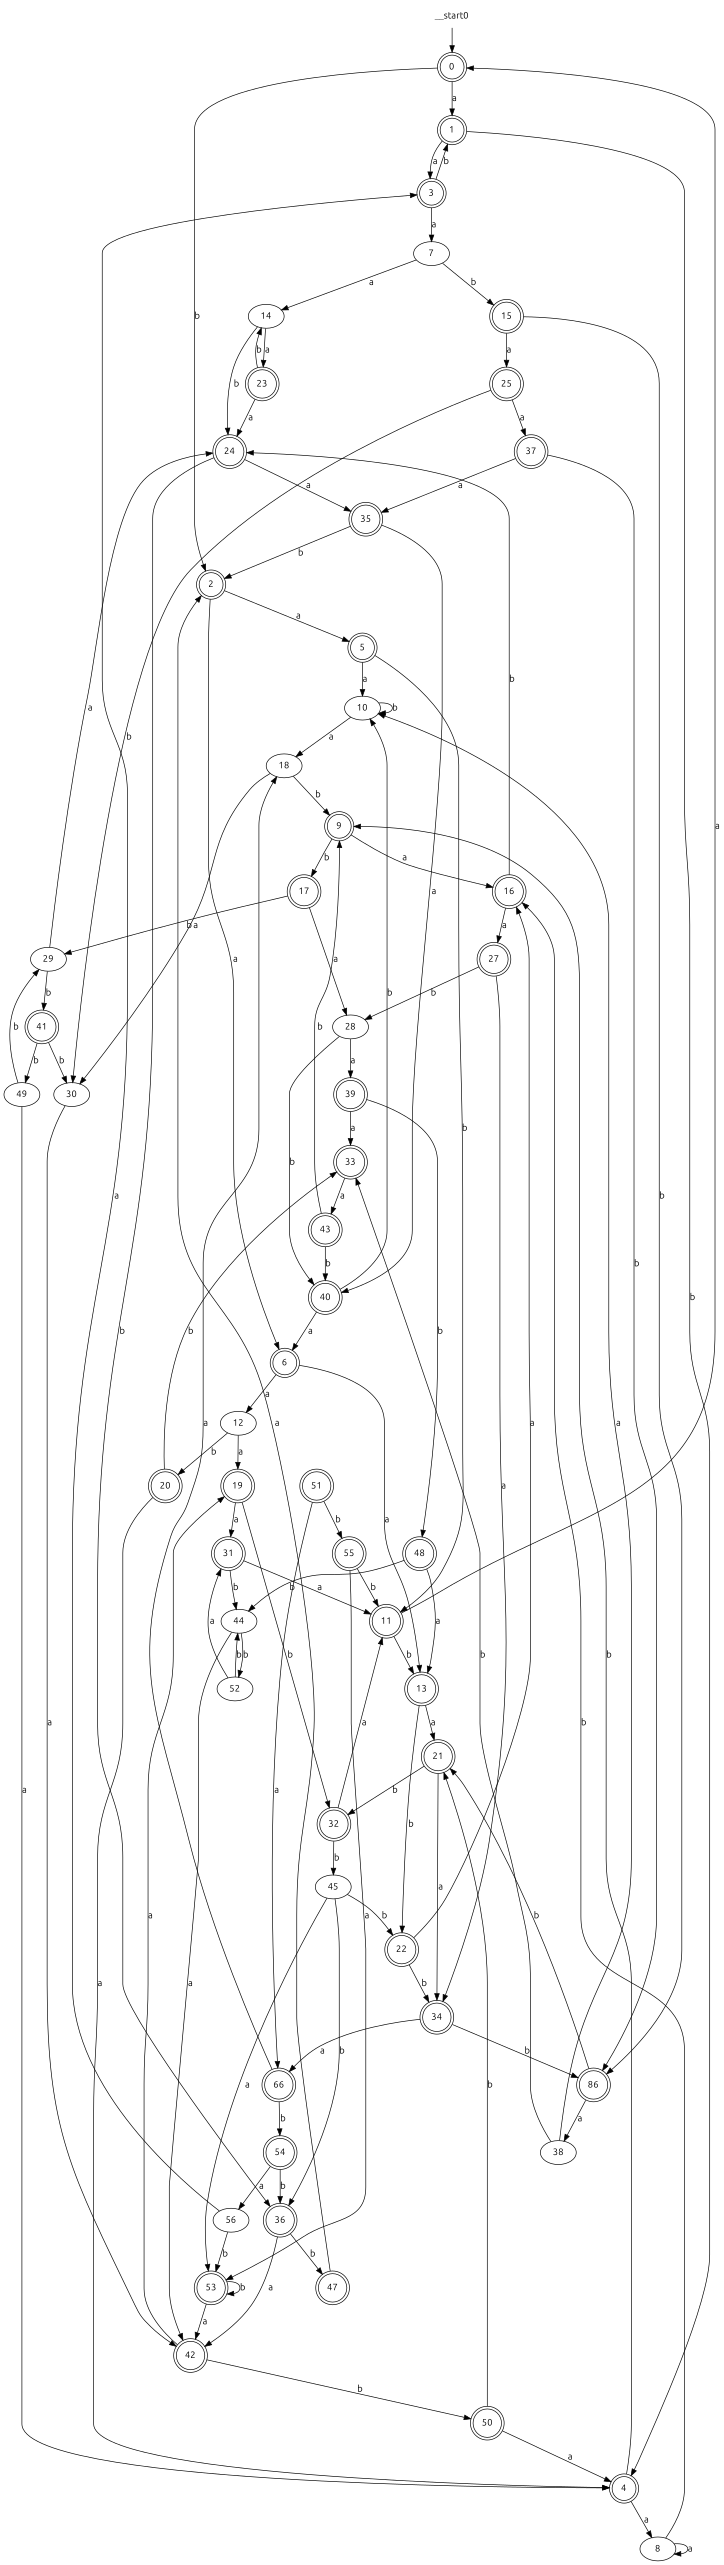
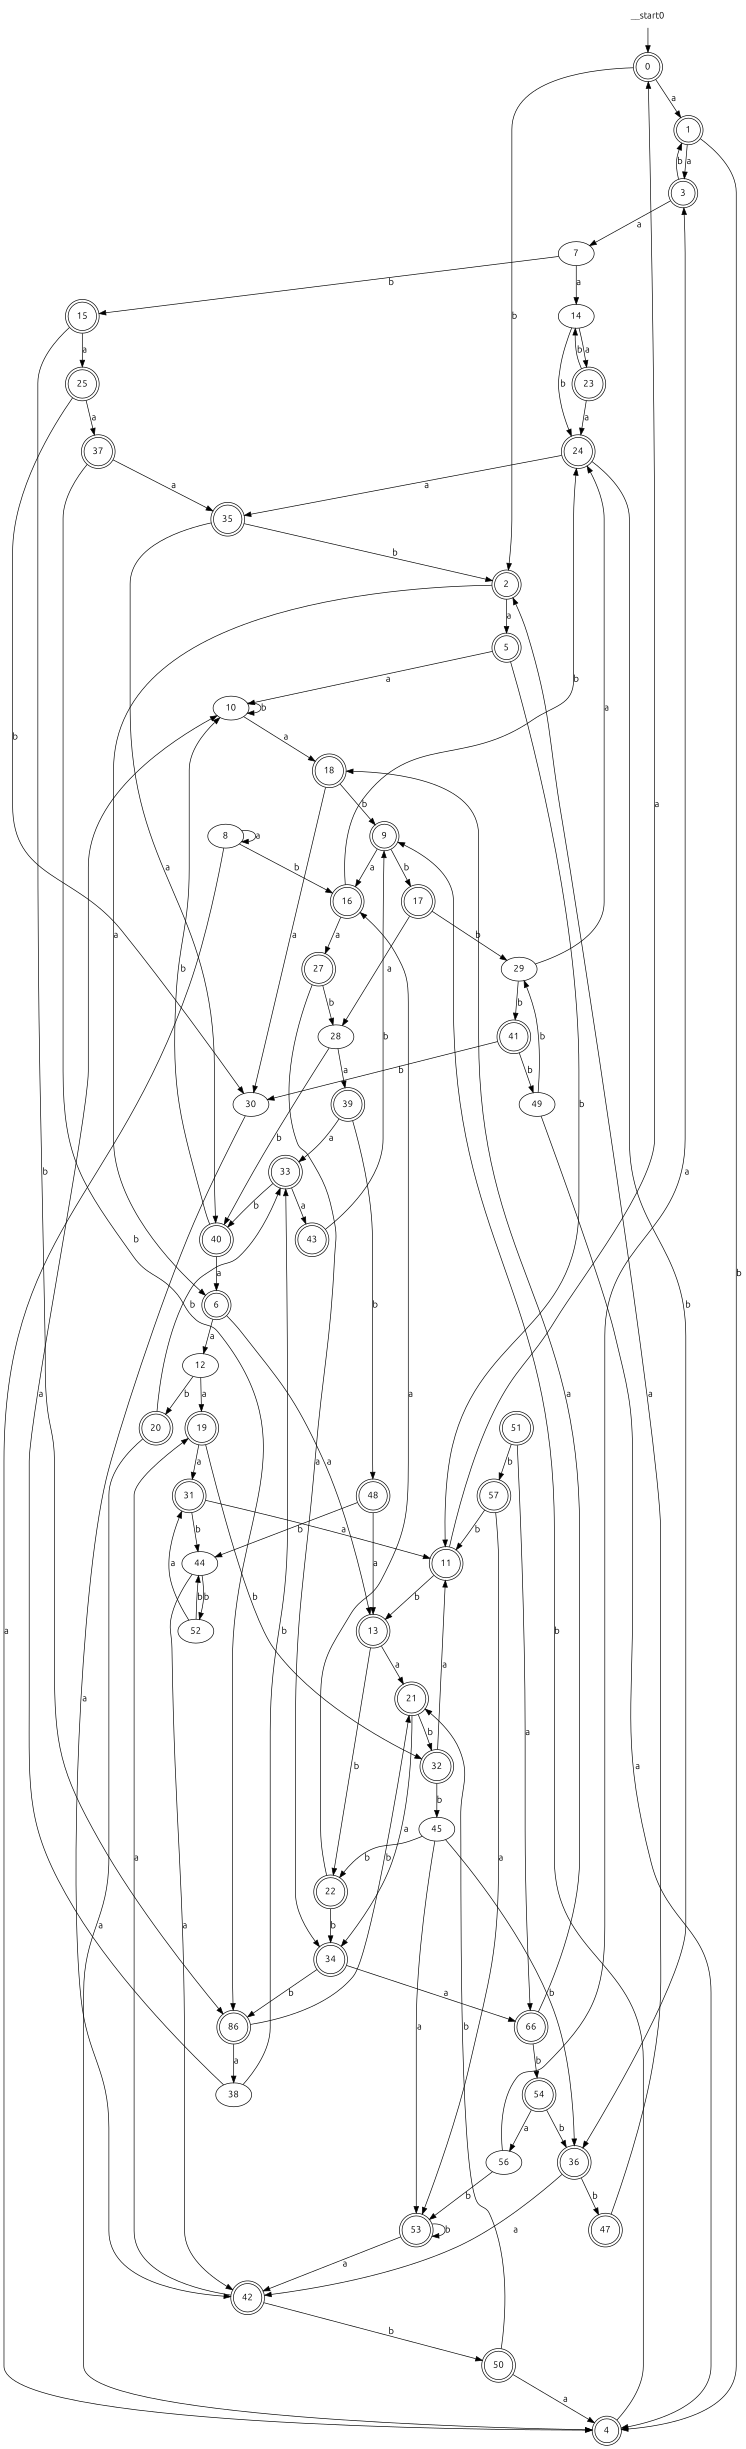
node "18": shape ellipse -> doublecircle
edge "43" -> "40": now "33" -> "40"
node "55": label "55" -> "57"
edge "4" -> "8": reversed
